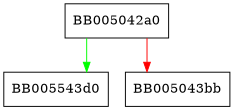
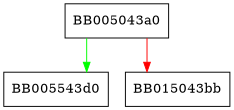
node "BB005042a0": label "BB005042a0" -> "BB005043a0"
node "BB005043bb": label "BB005043bb" -> "BB015043bb"
